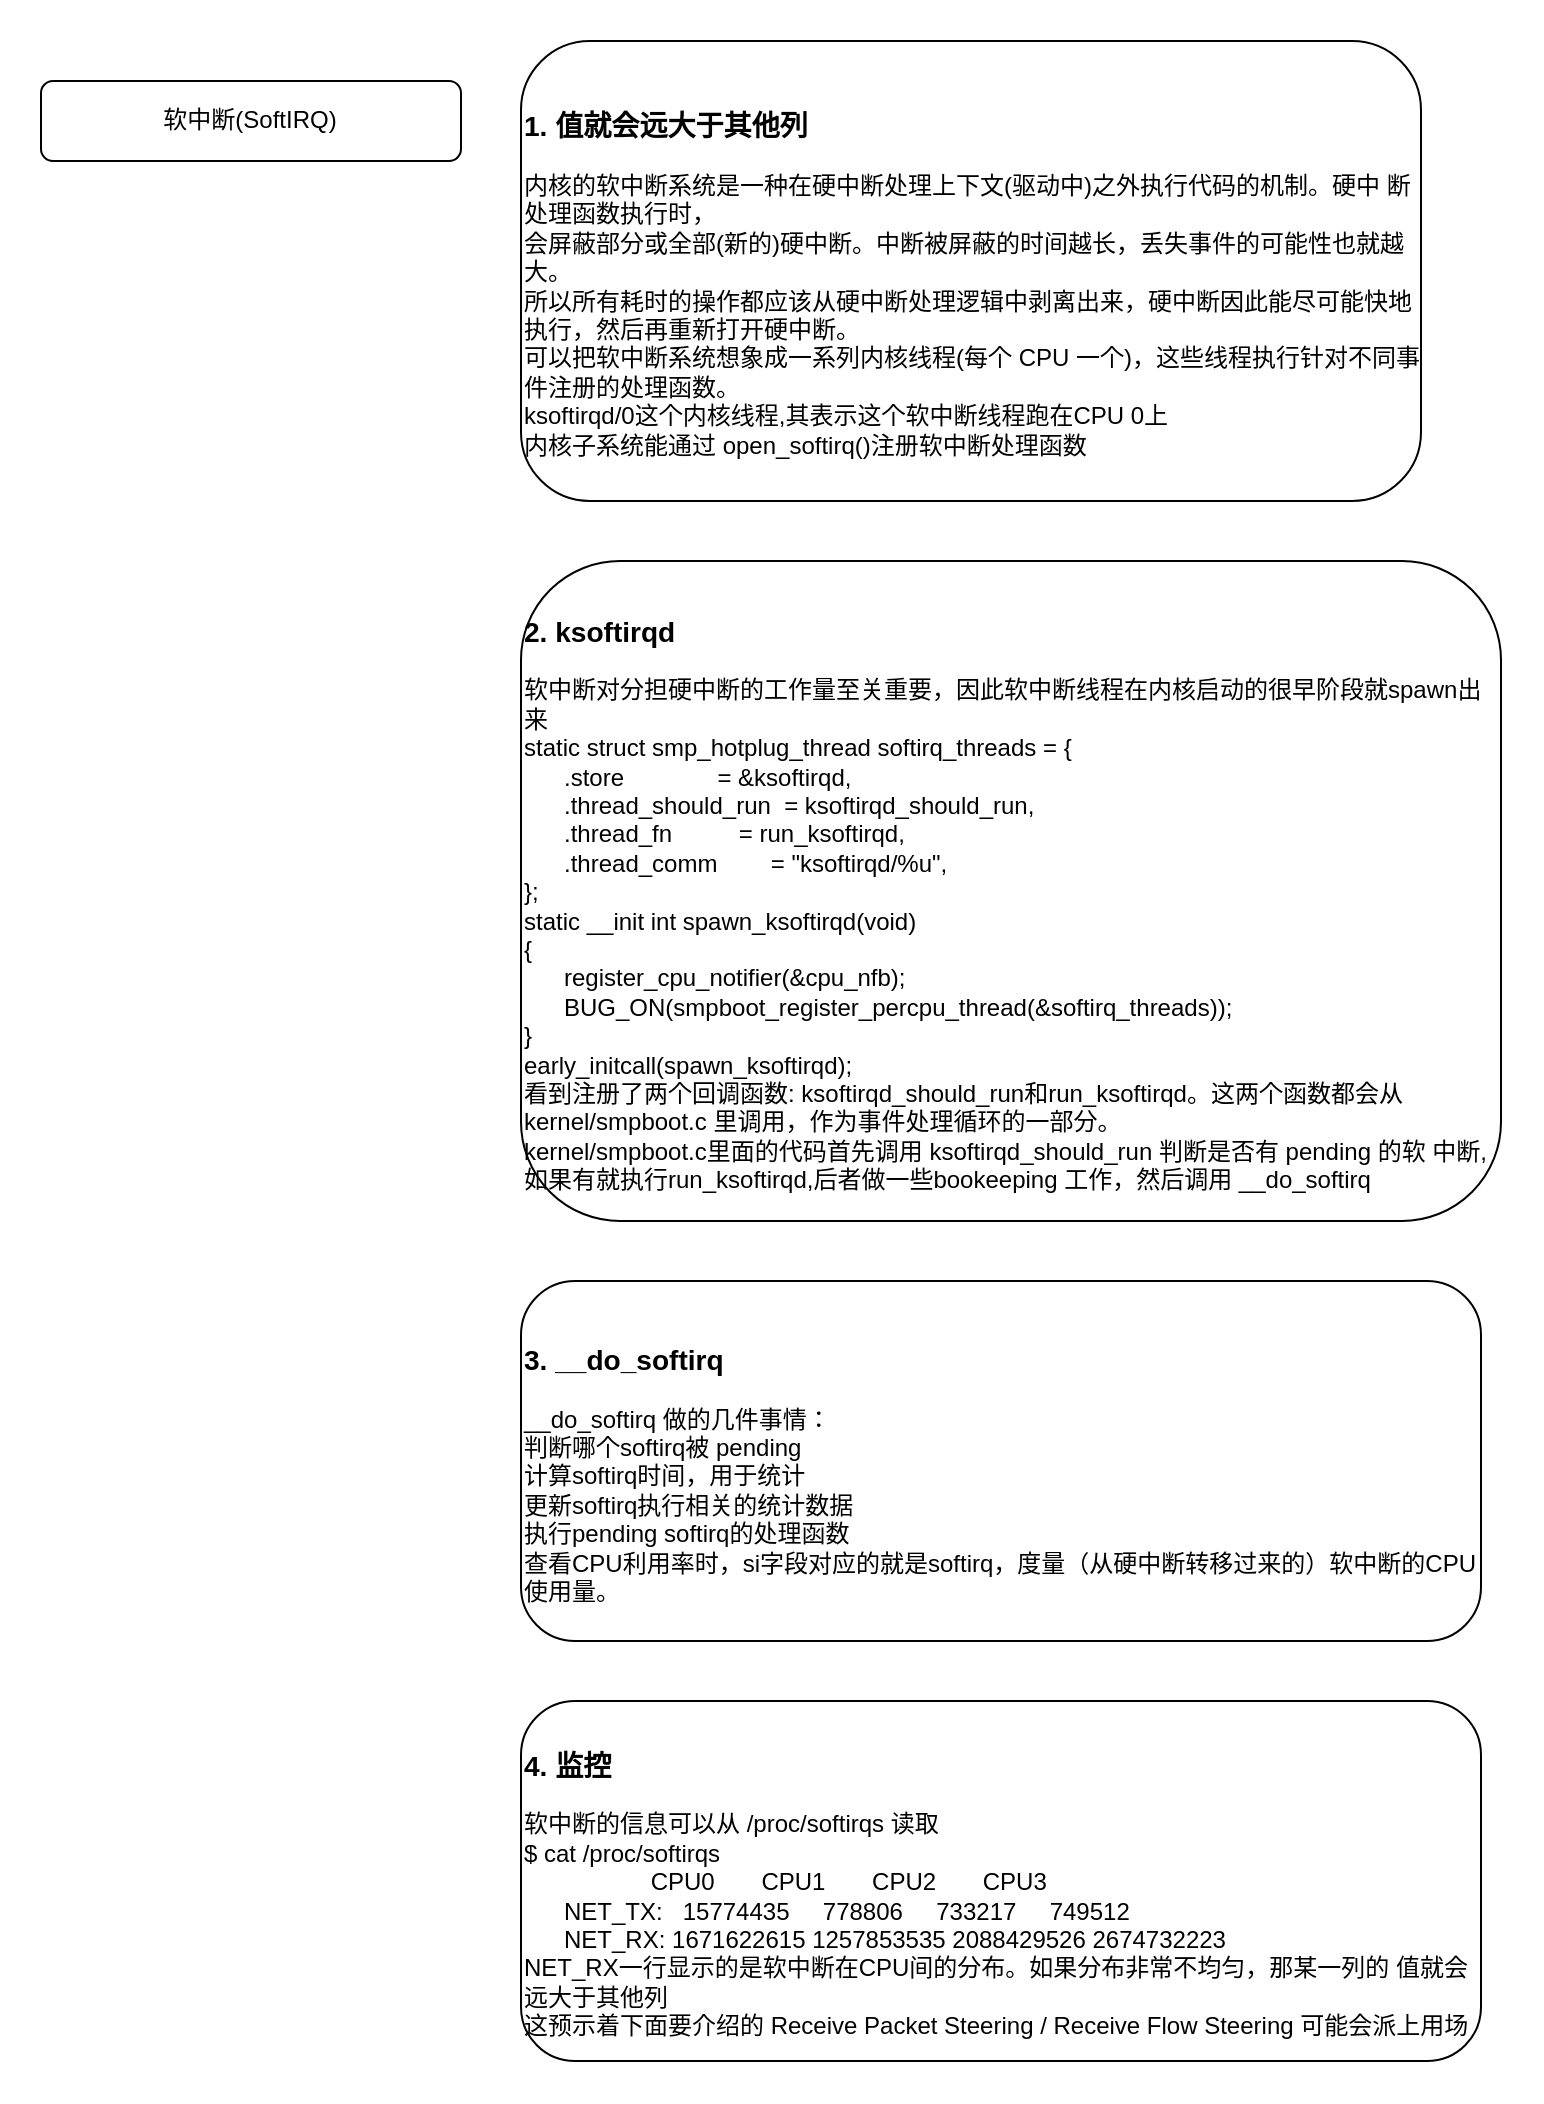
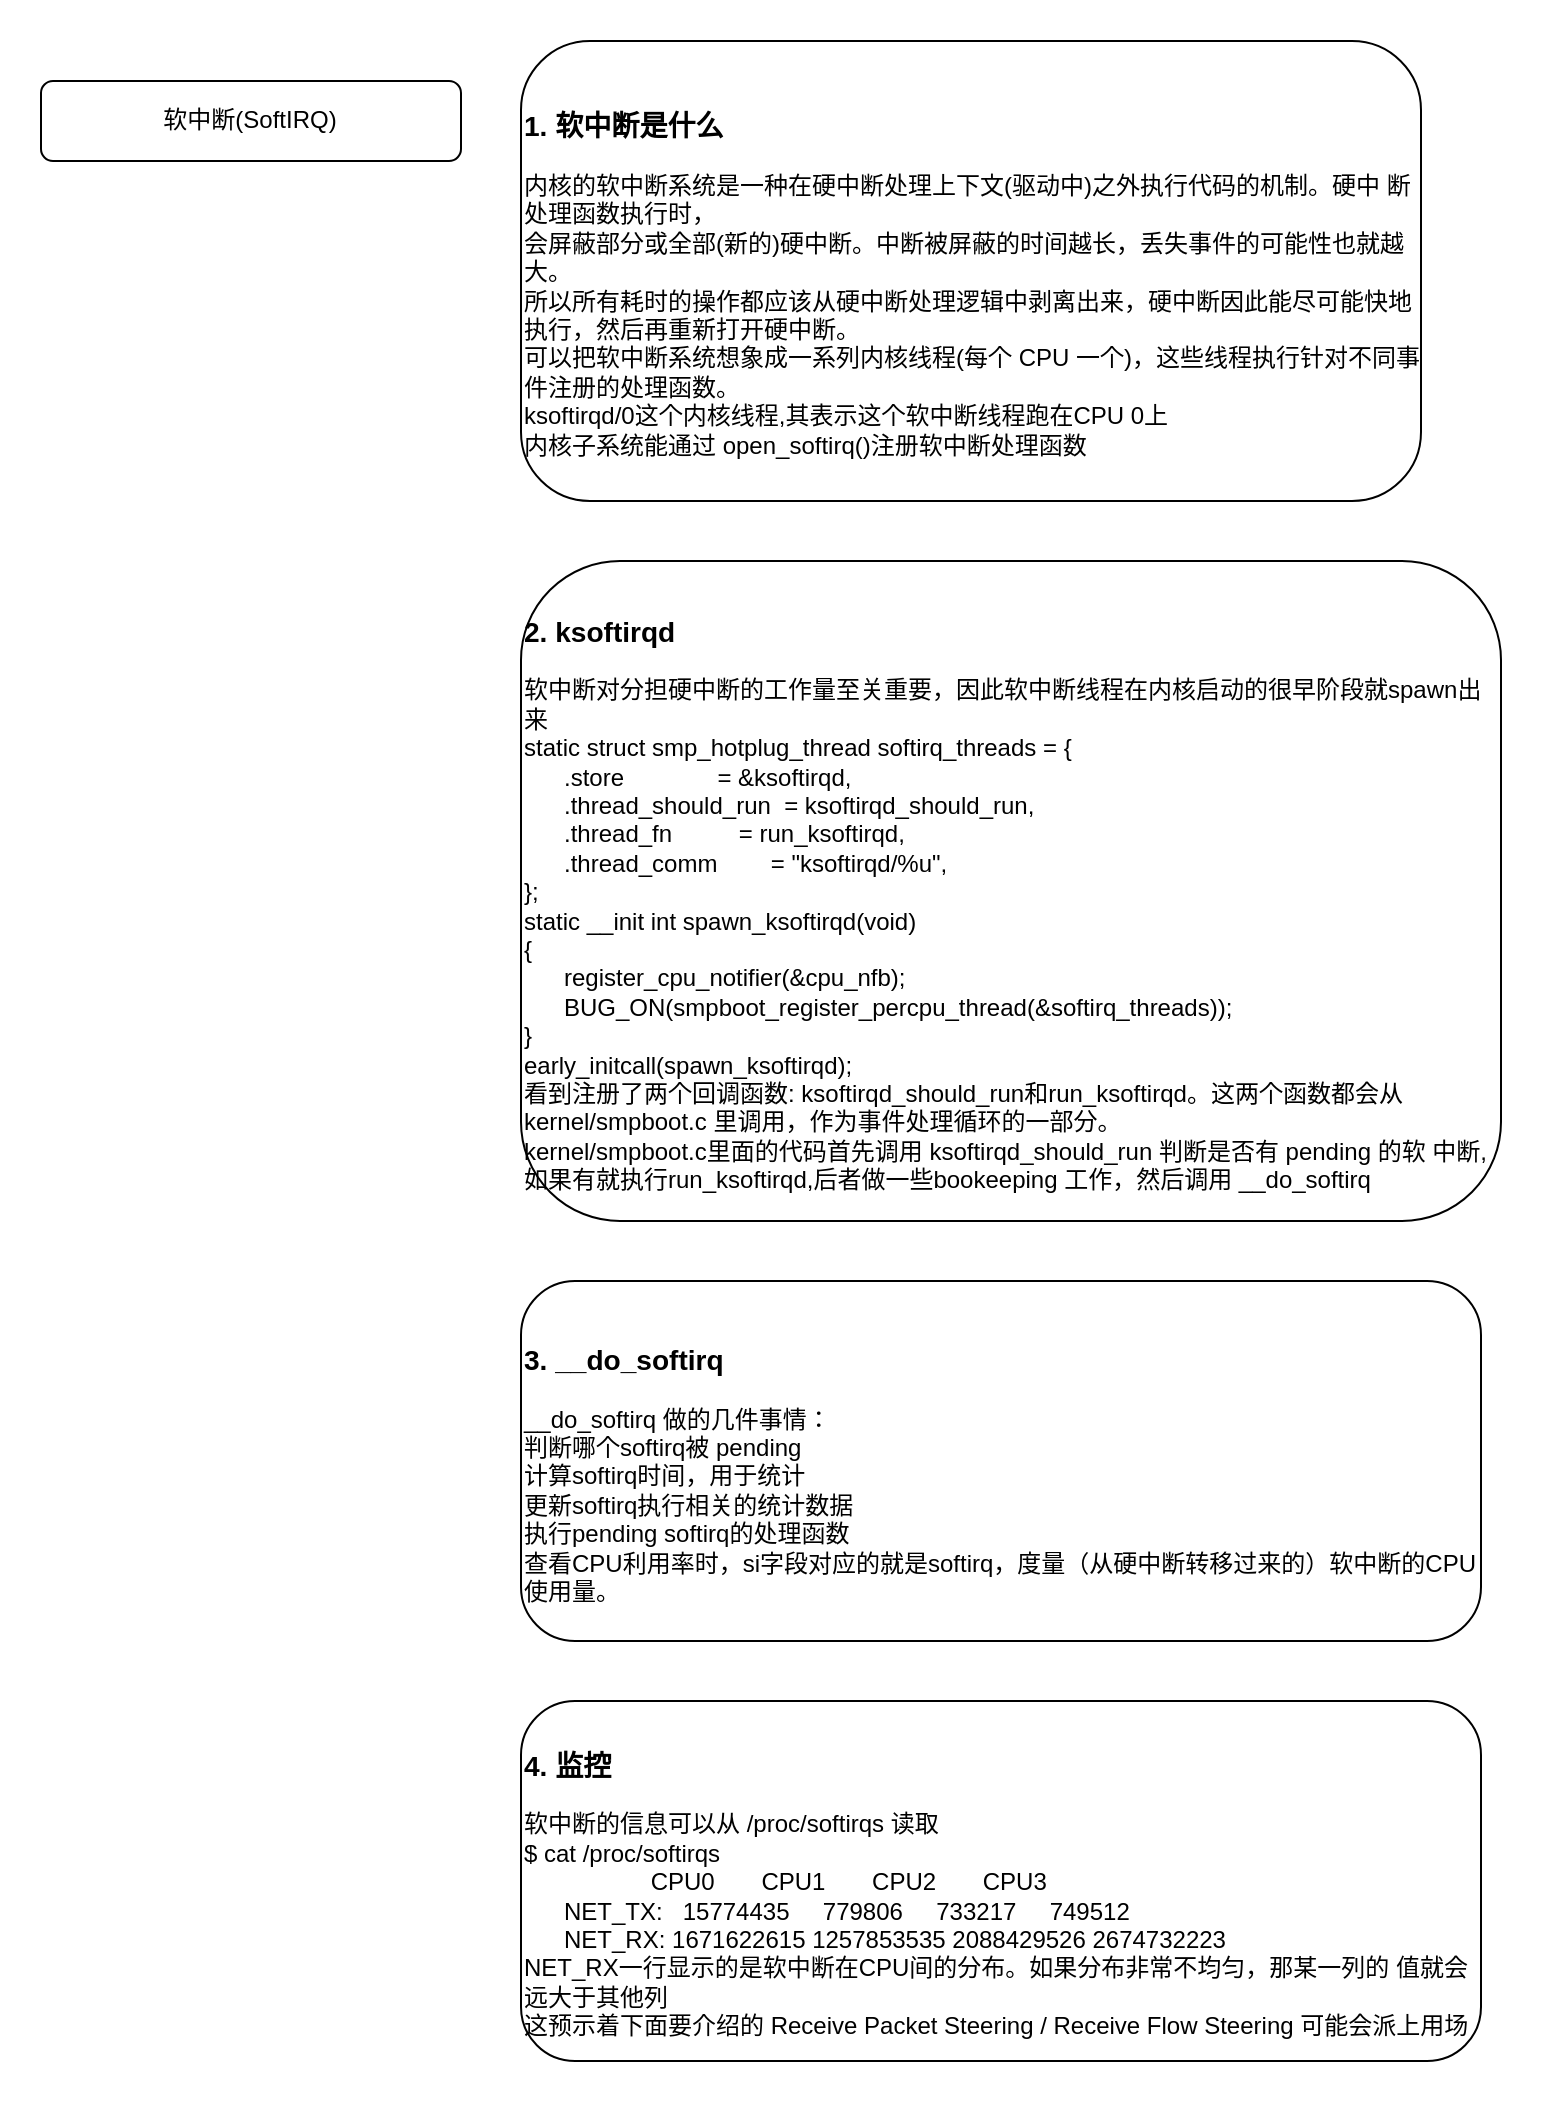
node "1. 值就会远大于其他列 内核的软中断系统是一种在硬中断处理上下文(驱动中)之外执行代码的机制。硬中 断处理函数执行时， 会屏蔽部分或全部(新的)硬中断。中断被屏蔽的时间越长，丢失事件的可能性也就越大。 所以所有耗时的操作都应该从硬中断处理逻辑中剥离出来，硬中断因此能尽可能快地执行，然后再重新打开硬中断。 可以把软中断系统想象成一系列内核线程(每个 CPU 一个)，这些线程执行针对不同事件注册的处理函数。 ksoftirqd/0这个内核线程,其表示这个软中断线程跑在CPU 0上 内核子系统能通过 open_softirq()注册软中断处理函数": label "1. 值就会远大于其他列 内核的软中断系统是一种在硬中断处理上下文(驱动中)之外执行代码的机制。硬中 断处理函数执行时， 会屏蔽部分或全部(新的)硬中断。中断被屏蔽的时间越长，丢失事件的可能性也就越大。 所以所有耗时的操作都应该从硬中断处理逻辑中剥离出来，硬中断因此能尽可能快地执行，然后再重新打开硬中断。 可以把软中断系统想象成一系列内核线程(每个 CPU 一个)，这些线程执行针对不同事件注册的处理函数。 ksoftirqd/0这个内核线程,其表示这个软中断线程跑在CPU 0上 内核子系统能通过 open_softirq()注册软中断处理函数" -> "1. 软中断是什么 内核的软中断系统是一种在硬中断处理上下文(驱动中)之外执行代码的机制。硬中 断处理函数执行时， 会屏蔽部分或全部(新的)硬中断。中断被屏蔽的时间越长，丢失事件的可能性也就越大。 所以所有耗时的操作都应该从硬中断处理逻辑中剥离出来，硬中断因此能尽可能快地执行，然后再重新打开硬中断。 可以把软中断系统想象成一系列内核线程(每个 CPU 一个)，这些线程执行针对不同事件注册的处理函数。 ksoftirqd/0这个内核线程,其表示这个软中断线程跑在CPU 0上 内核子系统能通过 open_softirq()注册软中断处理函数"
node "4. 监控 软中断的信息可以从 /proc/softirqs 读取 $ cat /proc/softirqs CPU0 CPU1 CPU2 CPU3 NET_TX: 15774435 778806 733217 749512 NET_RX: 1671622615 1257853535 2088429526 2674732223 NET_RX一行显示的是软中断在CPU间的分布。如果分布非常不均匀，那某一列的 值就会远大于其他列 这预示着下面要介绍的 Receive Packet Steering / Receive Flow Steering 可能会派上用场": label "4. 监控 软中断的信息可以从 /proc/softirqs 读取 $ cat /proc/softirqs CPU0 CPU1 CPU2 CPU3 NET_TX: 15774435 778806 733217 749512 NET_RX: 1671622615 1257853535 2088429526 2674732223 NET_RX一行显示的是软中断在CPU间的分布。如果分布非常不均匀，那某一列的 值就会远大于其他列 这预示着下面要介绍的 Receive Packet Steering / Receive Flow Steering 可能会派上用场" -> "4. 监控 软中断的信息可以从 /proc/softirqs 读取 $ cat /proc/softirqs CPU0 CPU1 CPU2 CPU3 NET_TX: 15774435 779806 733217 749512 NET_RX: 1671622615 1257853535 2088429526 2674732223 NET_RX一行显示的是软中断在CPU间的分布。如果分布非常不均匀，那某一列的 值就会远大于其他列 这预示着下面要介绍的 Receive Packet Steering / Receive Flow Steering 可能会派上用场"
